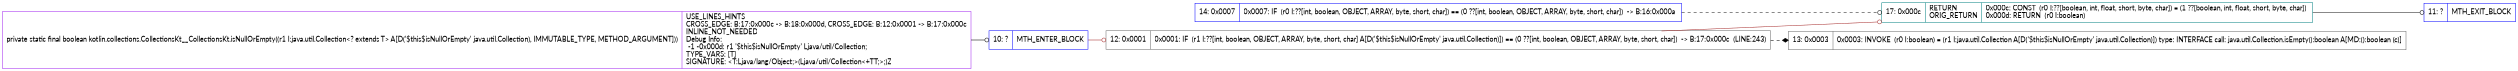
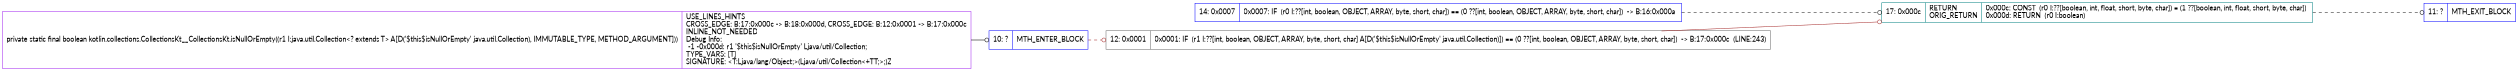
edge "17: 0x000c" -> "11: ?": style solid -> dashed
edge "10: ?" -> "12: 0x0001": style solid -> dashed
node "13: 0x0003": removed
